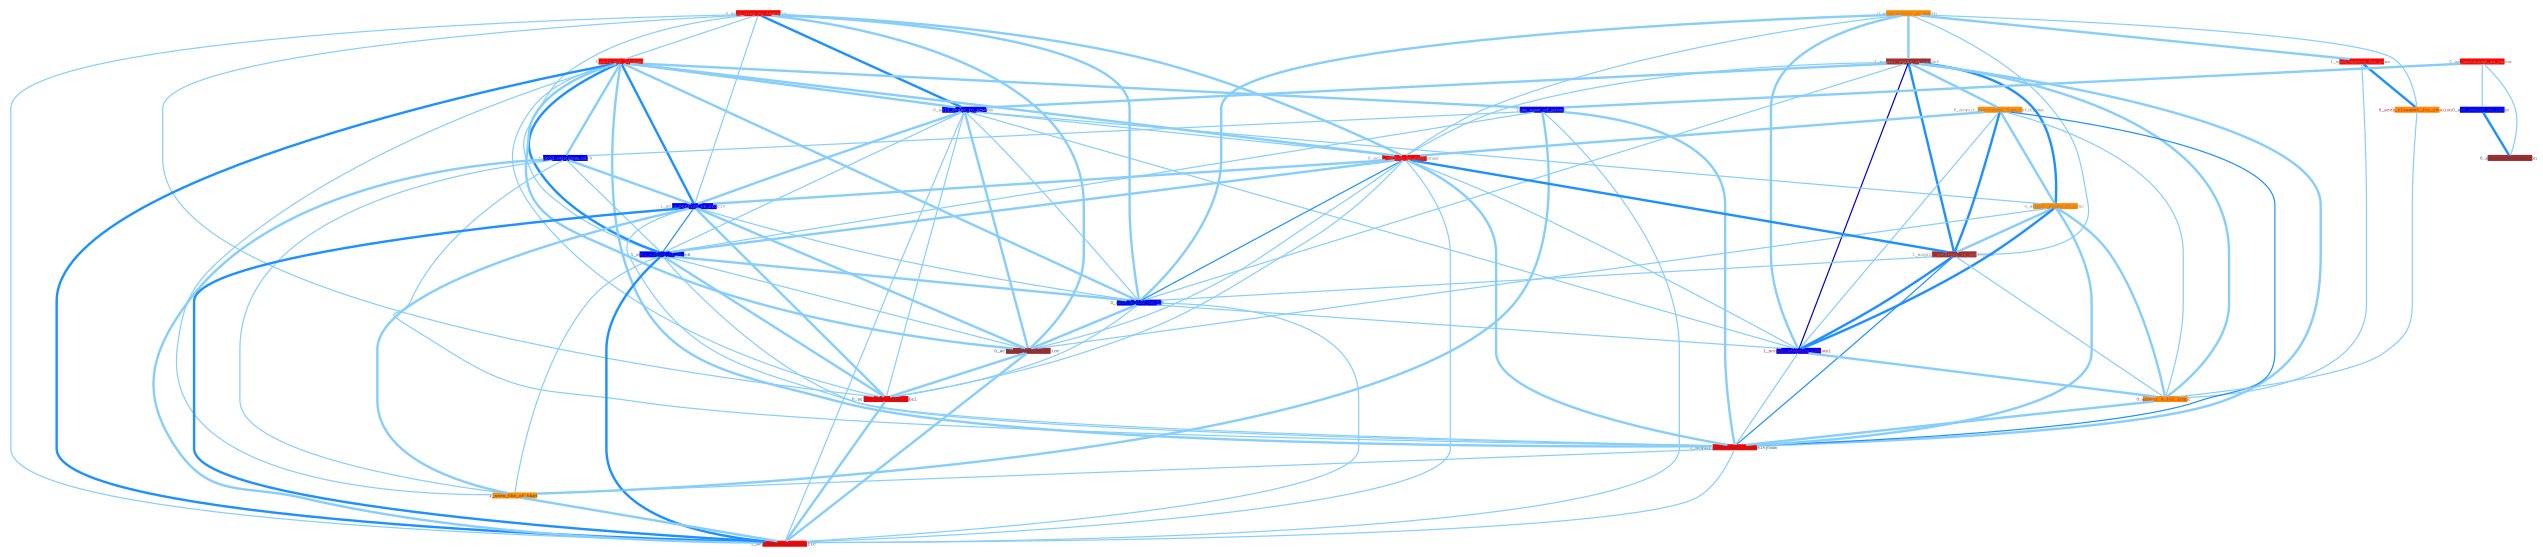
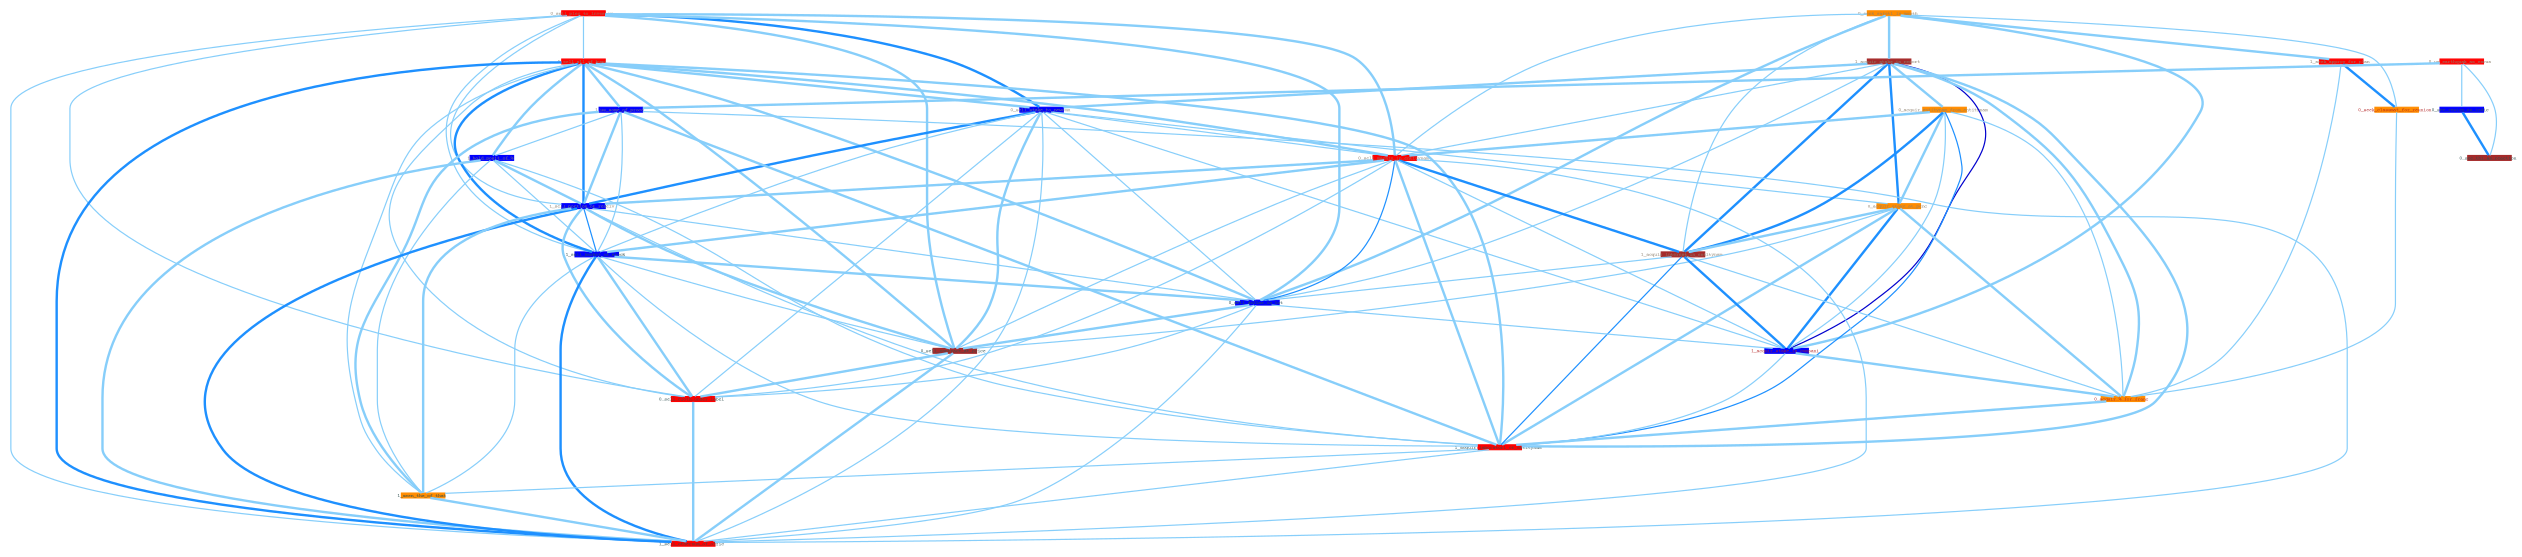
edge "0_sell_stake_to_newcom" -- "1_sell_portion_of_receiv": color #87cefa -> #1e90ff
node "1_hold_othernum_of_%": label "1_hold_othernum_of_%" -> "1_hold_posit_of_%"
edge "1_us_some_of_proce" -- "1_sell_portion_of_receiv": added
